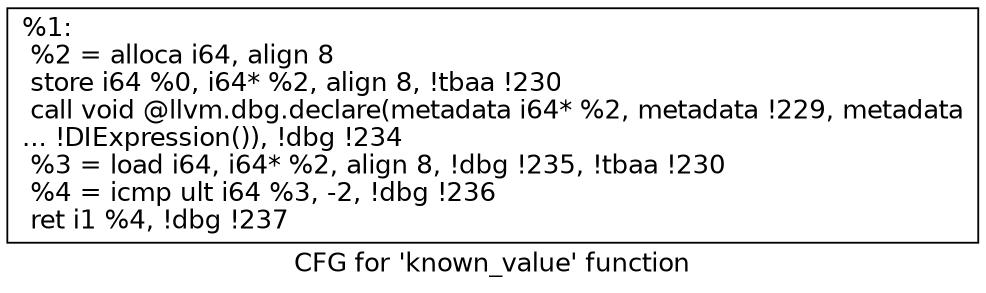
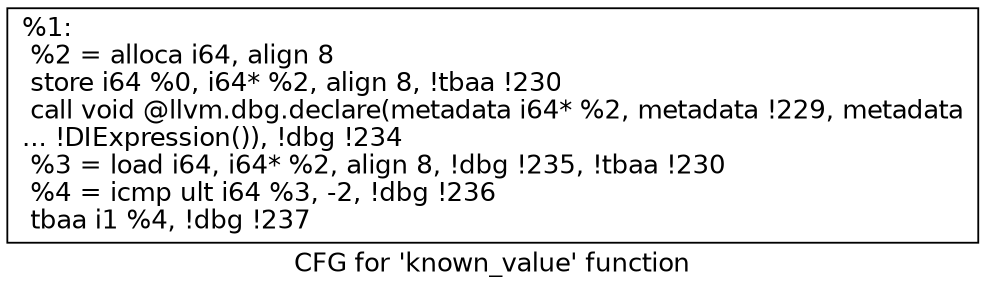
node "%1:": text "ret i1 %4, !dbg !237" -> "tbaa i1 %4, !dbg !237"
